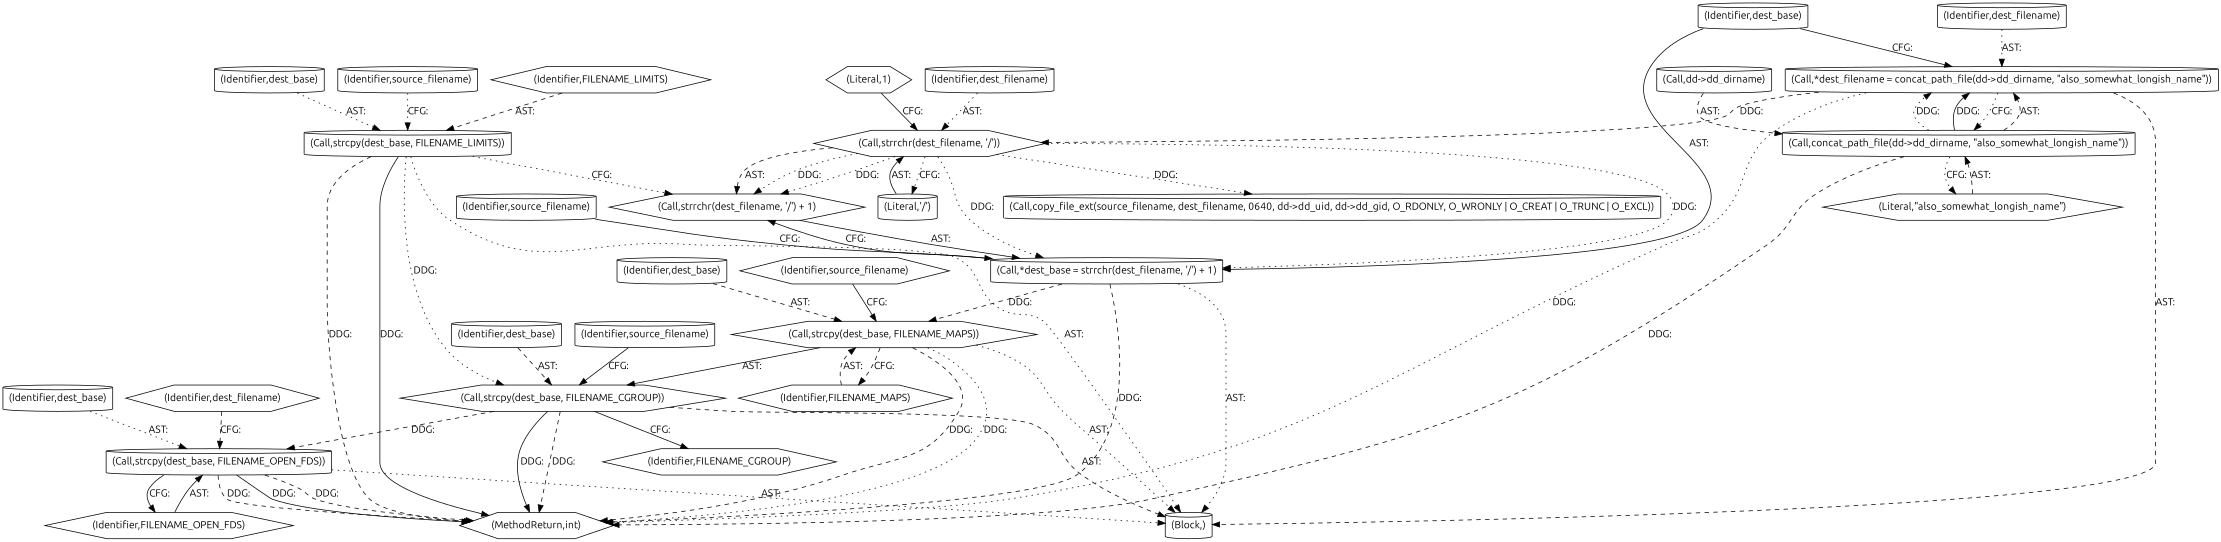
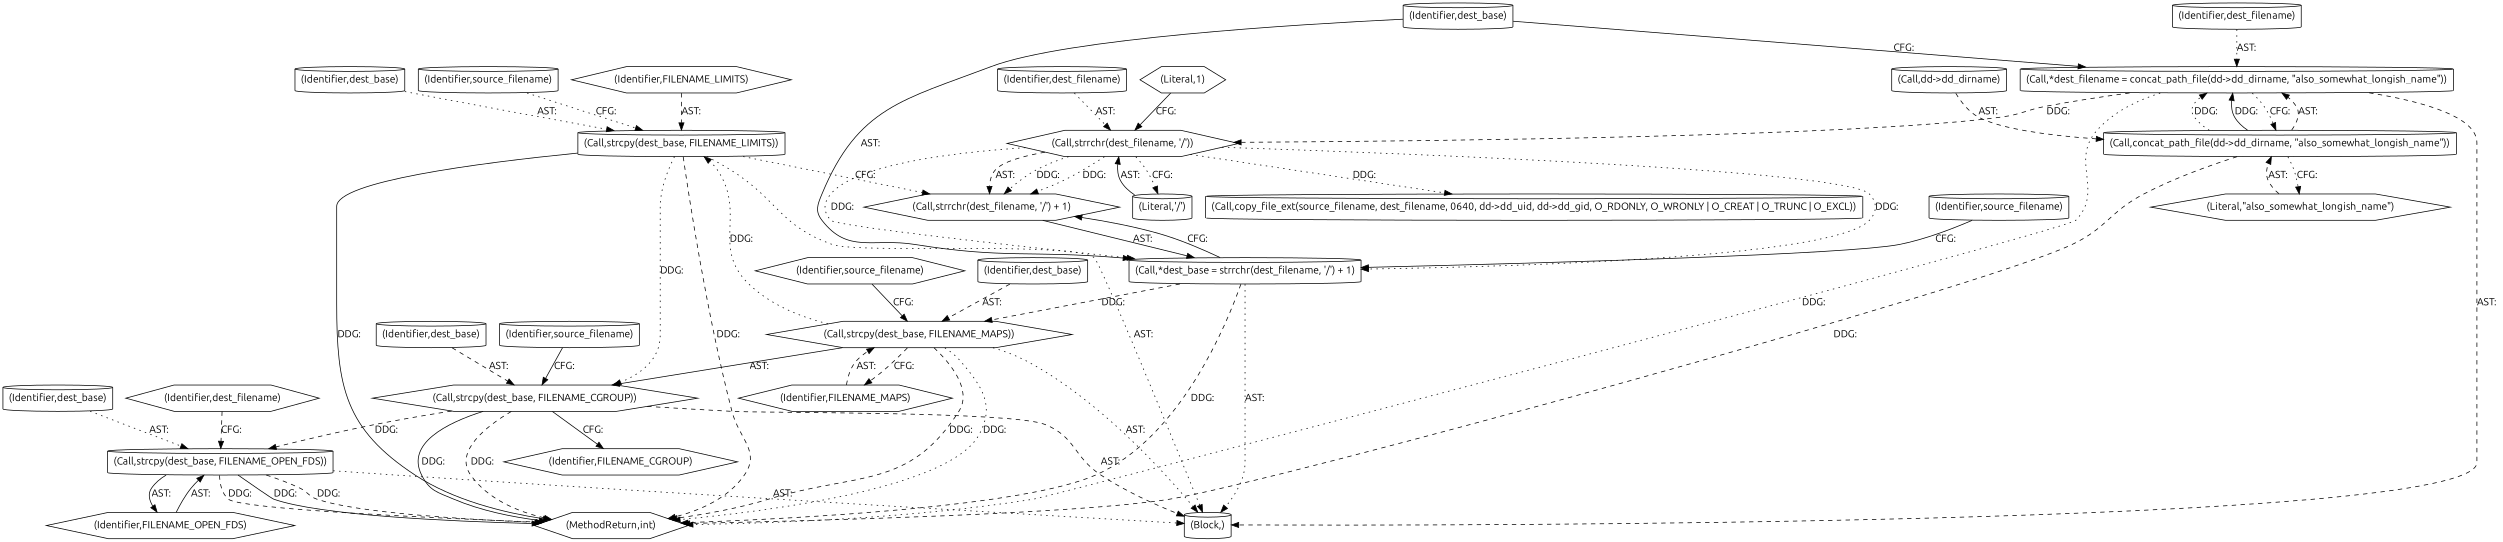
edge "(Call,strcpy(dest_base, FILENAME_MAPS))" -> "(Call,strcpy(dest_base, FILENAME_LIMITS))": added, label "DDG:"
edge "(Call,strcpy(dest_base, FILENAME_OPEN_FDS))" -> "(Identifier,FILENAME_OPEN_FDS)": label "CFG: " -> "AST: "
